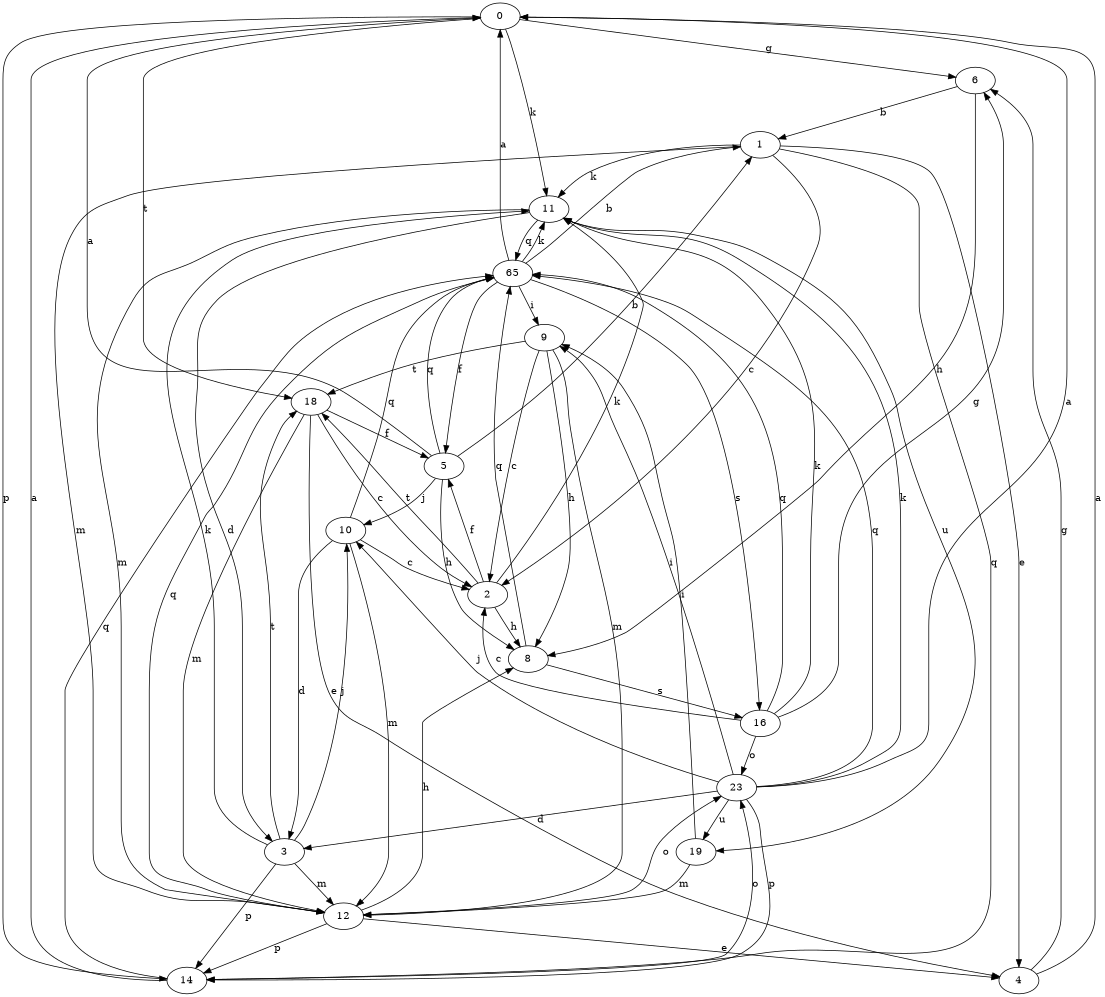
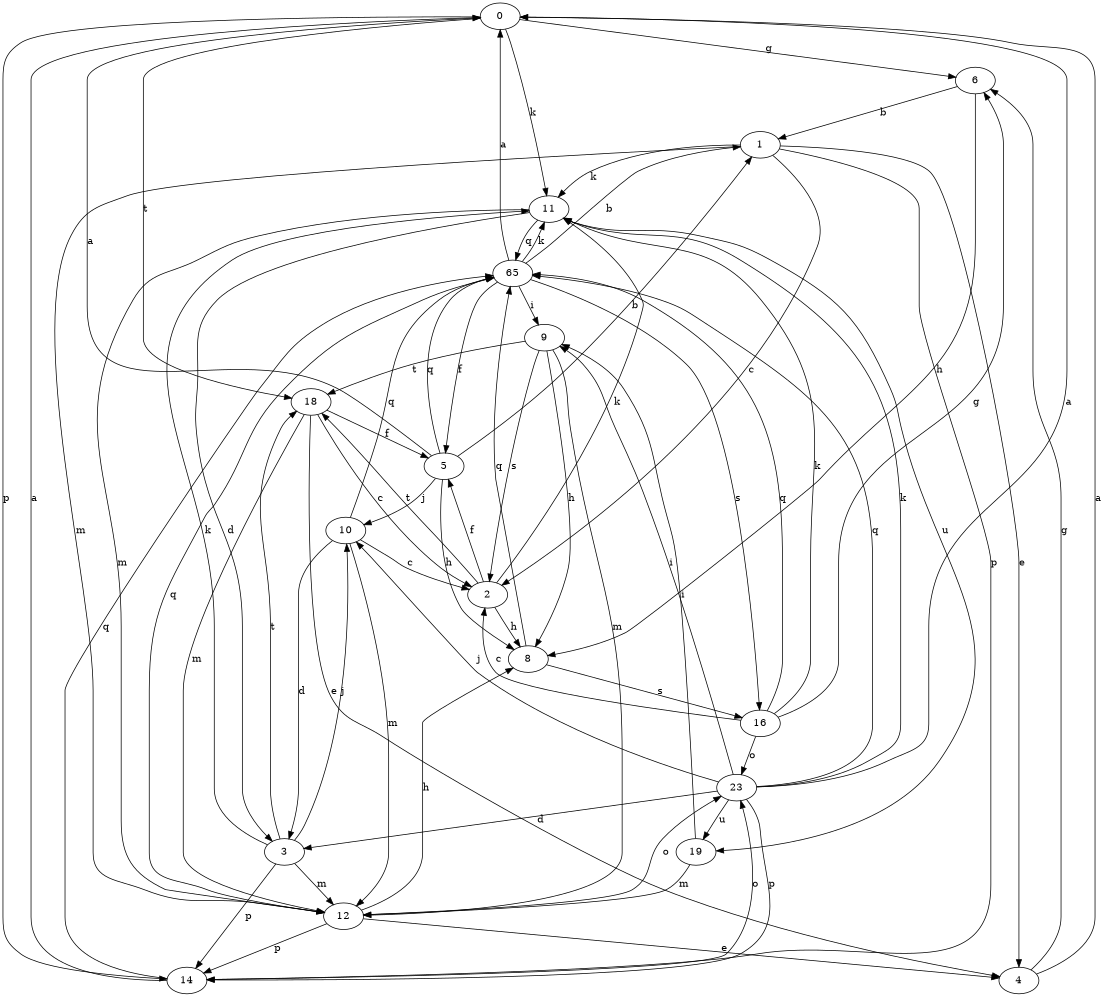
edge "9" -> "2": label "c" -> "s"
edge "1" -> "14": label "q" -> "p"
